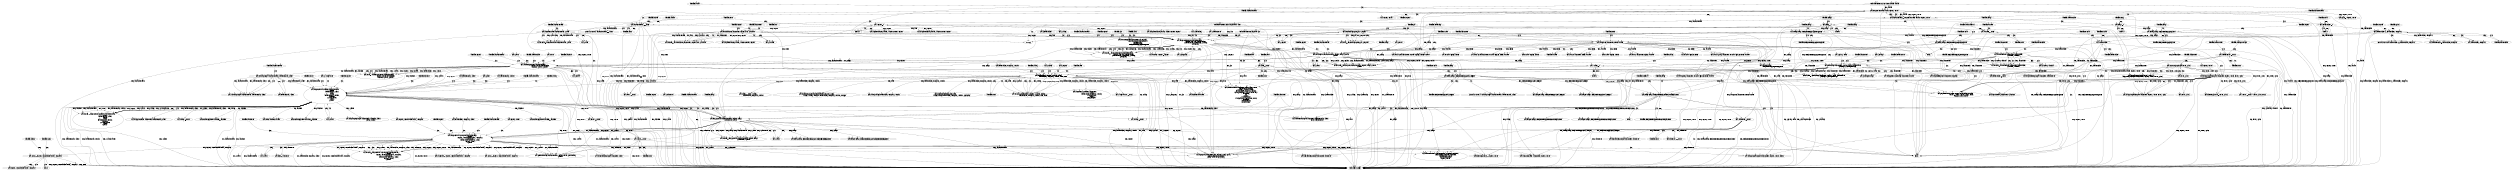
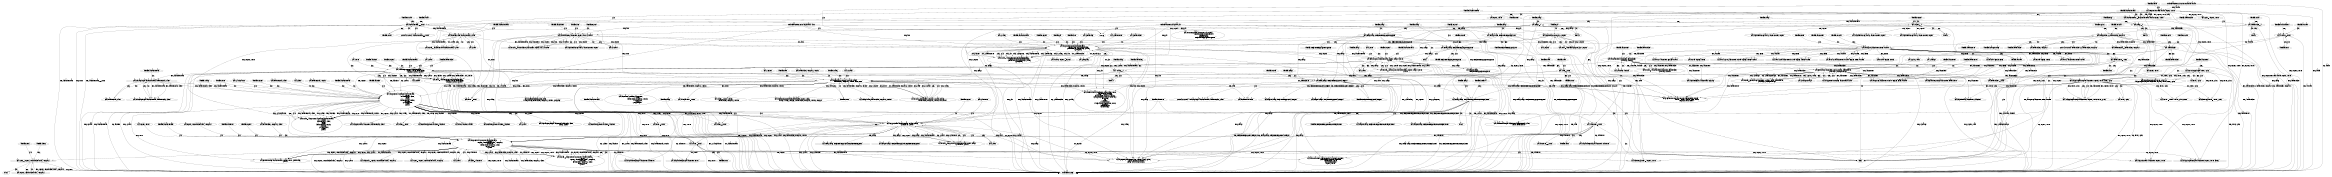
edge "(Identifier,header_key)" -> "(Call,decode_krb5_tgs_req(pkt, &request))": now "(MethodParameterIn,krb5_data *pkt)" -> "(Call,decode_krb5_tgs_req(pkt, &request))"
node "(Call,setflag(s_flags, KRB5_KDB_FLAG_ALIAS_OK))": label "(Call,setflag(s_flags, KRB5_KDB_FLAG_ALIAS_OK))" -> "(Call,setflag(s_state, KRB5_KDB_FLAG_ALIAS_OK))"
